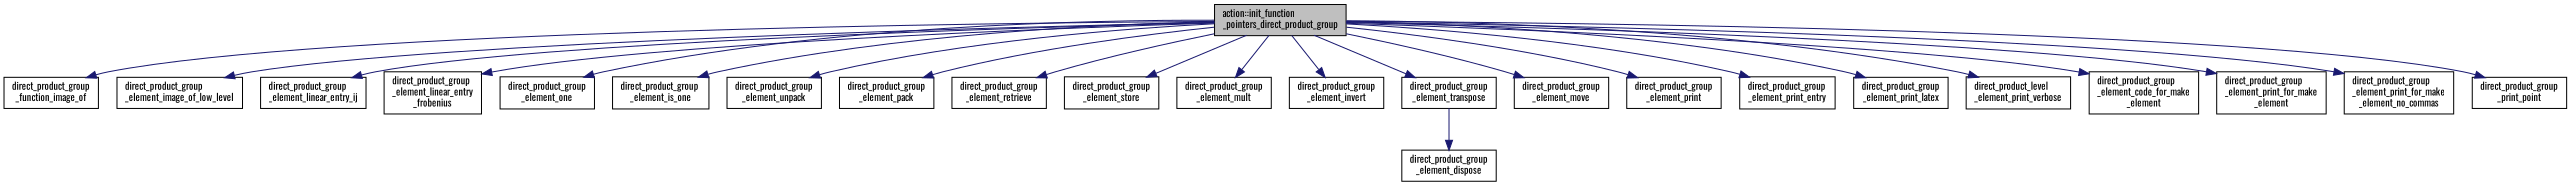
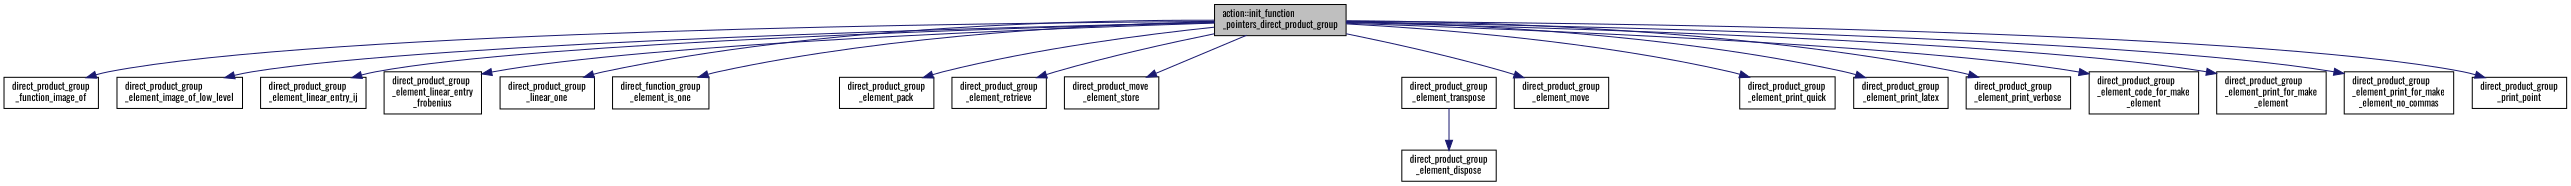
edge "action::init_function _pointers_direct_product_group" -> "direct_product_group _element_transpose": removed
node "direct_product_group _element_one": label "direct_product_group _element_one" -> "direct_product_group _linear_one"
node "direct_product_group _element_is_one": label "direct_product_group _element_is_one" -> "direct_function_group _element_is_one"
node "direct_product_group _element_unpack": removed
node "direct_product_group _element_store": label "direct_product_group _element_store" -> "direct_product_move _element_store"
node "direct_product_group _element_mult": removed
node "direct_product_group _element_invert": removed
node "direct_product_group _element_print": removed
node "direct_product_group _element_print_entry": label "direct_product_group _element_print_entry" -> "direct_product_group _element_print_quick"
node "direct_product_level _element_print_verbose": label "direct_product_level _element_print_verbose" -> "direct_product_group _element_print_verbose"
